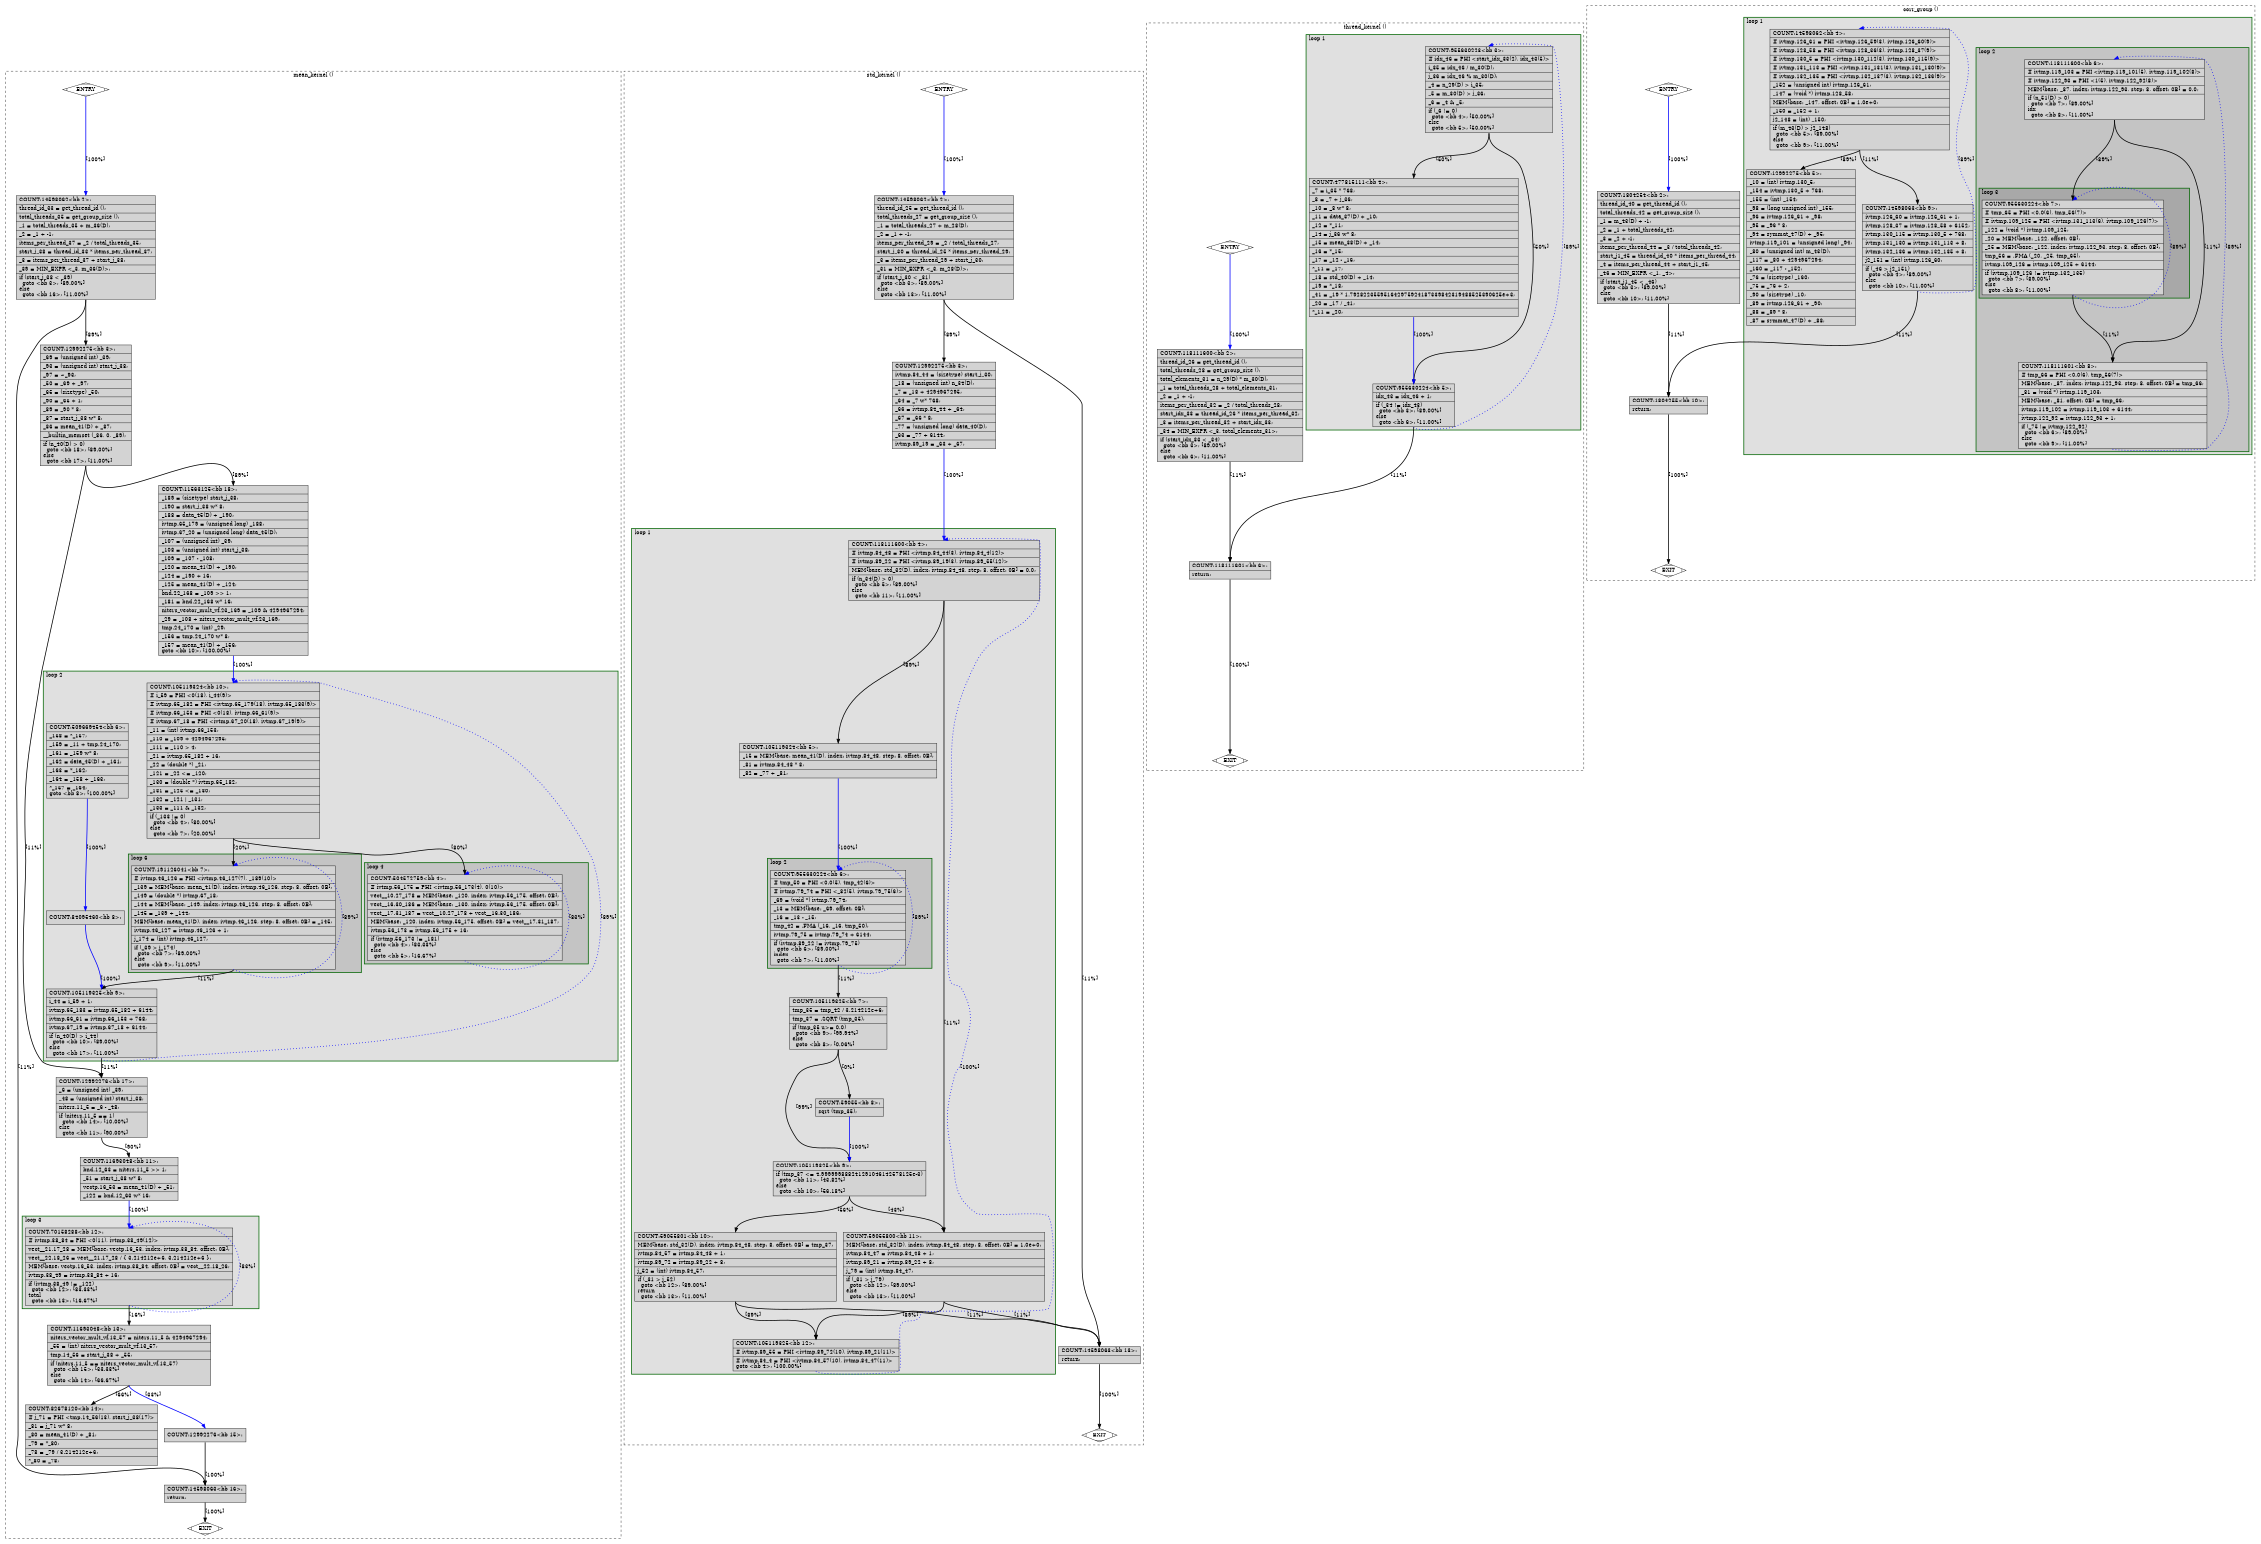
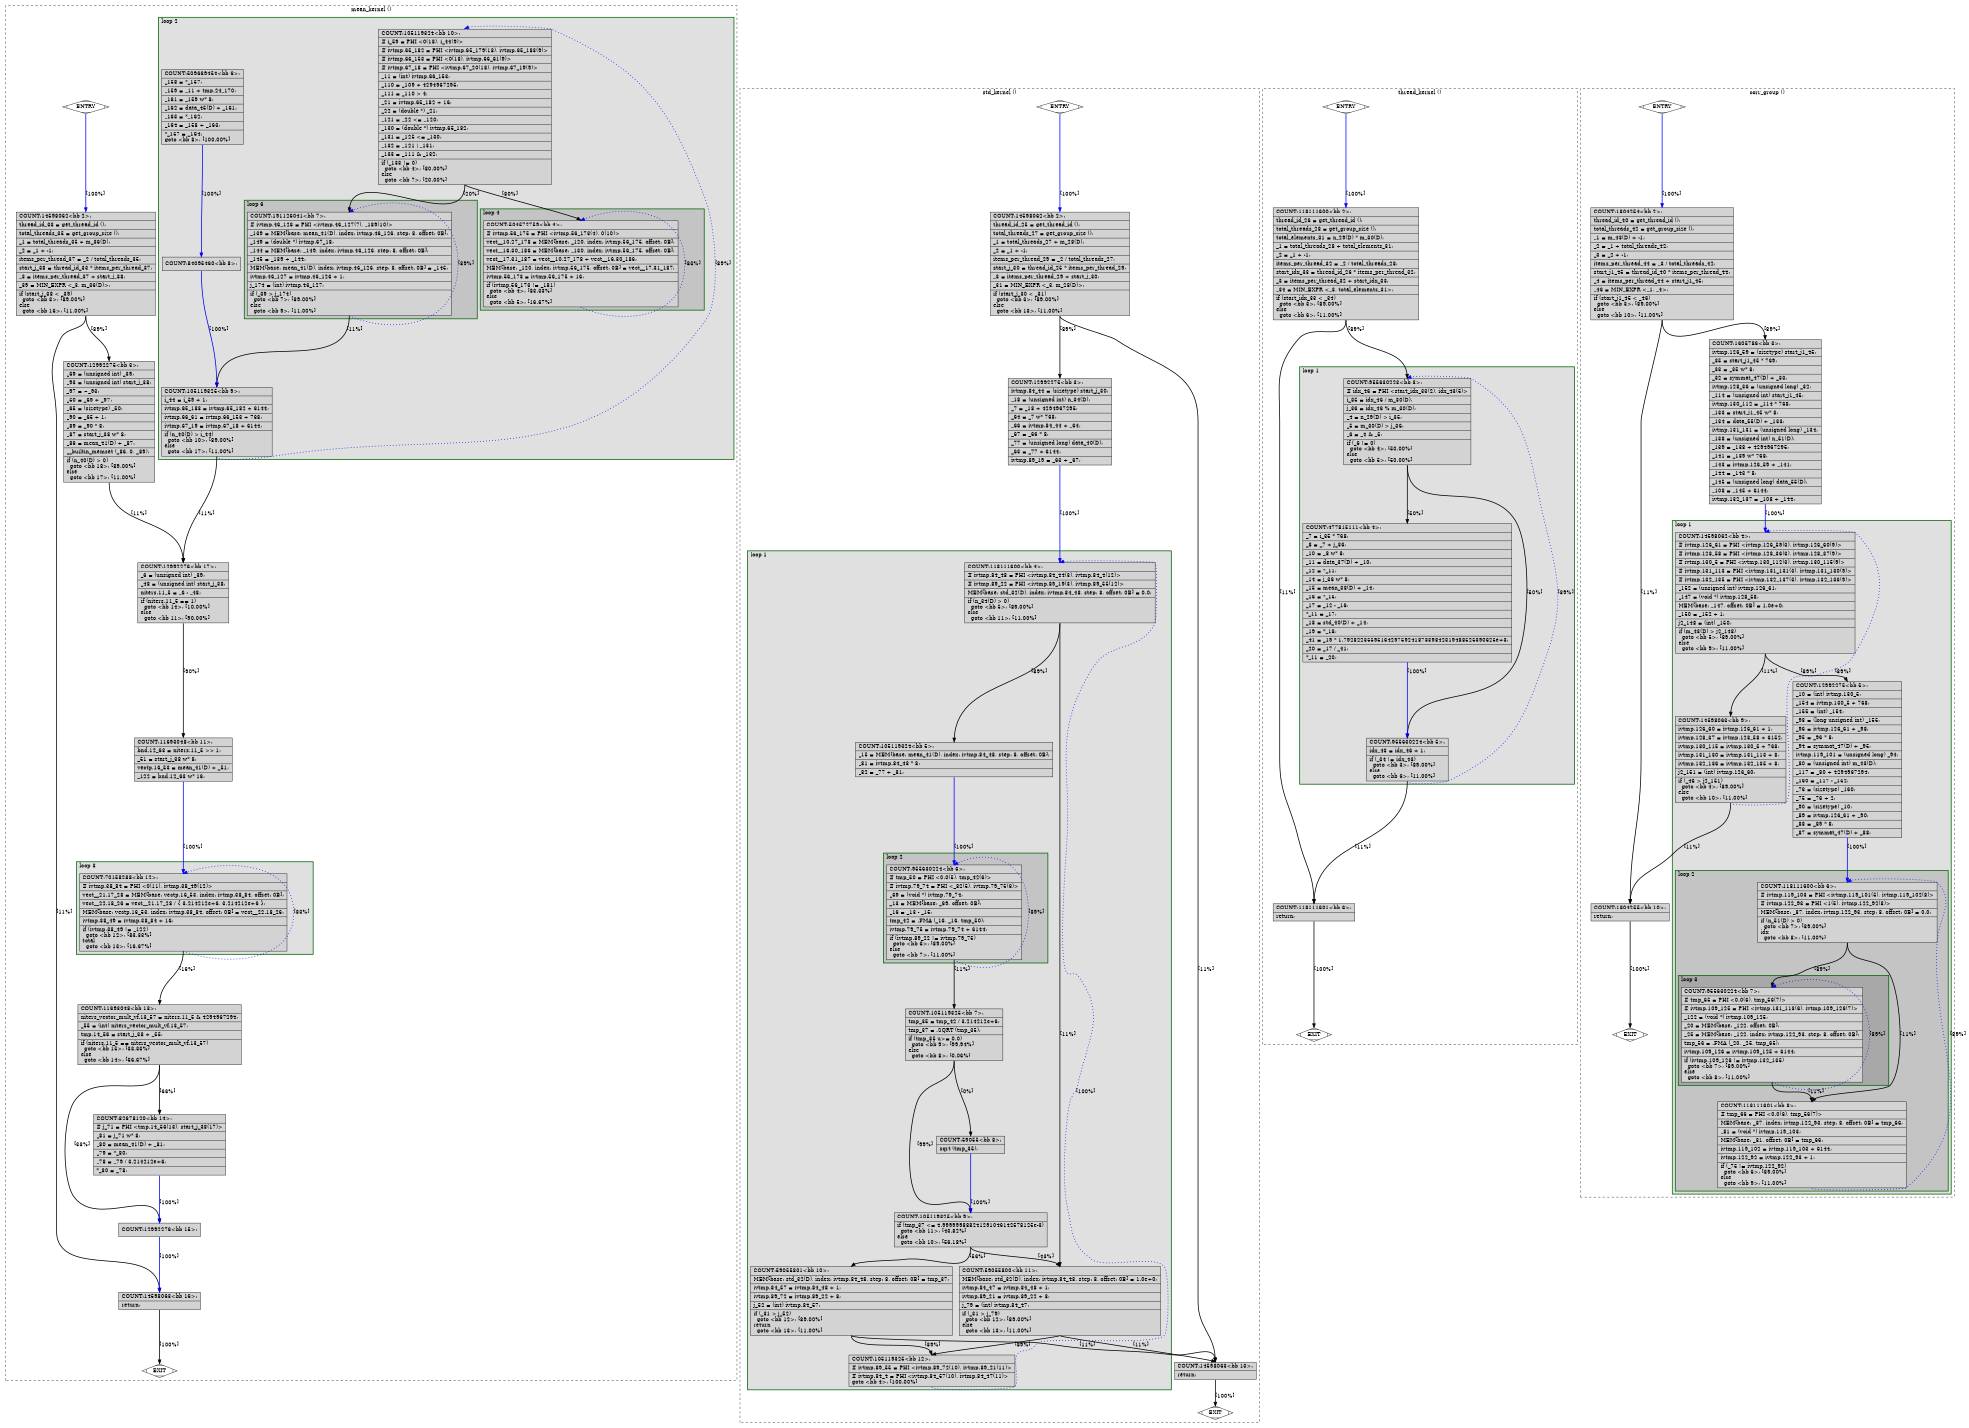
edge "COUNT:118111600<bb 2>:" -> "COUNT:955630223<bb 3>:": added, label "[89%]"
node "COUNT:1605786<bb 3>:": added
node "COUNT:11563125<bb 18>:": removed
edge "COUNT:12992275<bb 5>:" -> "COUNT:118111600<bb 6>:": added, label "[100%]"
node "COUNT:955630224<bb 6>:": text "index" -> "else"
edge "COUNT:82678120<bb 14>:" -> "COUNT:12992276<bb 15>:": added, label "[100%]"
edge "COUNT:11693048<bb 13>:" -> "COUNT:12992276<bb 15>:": color blue -> black
edge "COUNT:12992276<bb 15>:" -> "COUNT:14598063<bb 16>:": color black -> blue
